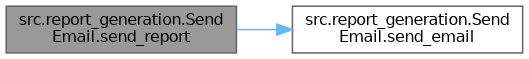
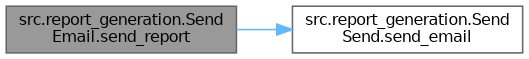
node "src.report_generation.Send Email.send_email": label "src.report_generation.Send Email.send_email" -> "src.report_generation.Send Send.send_email"
